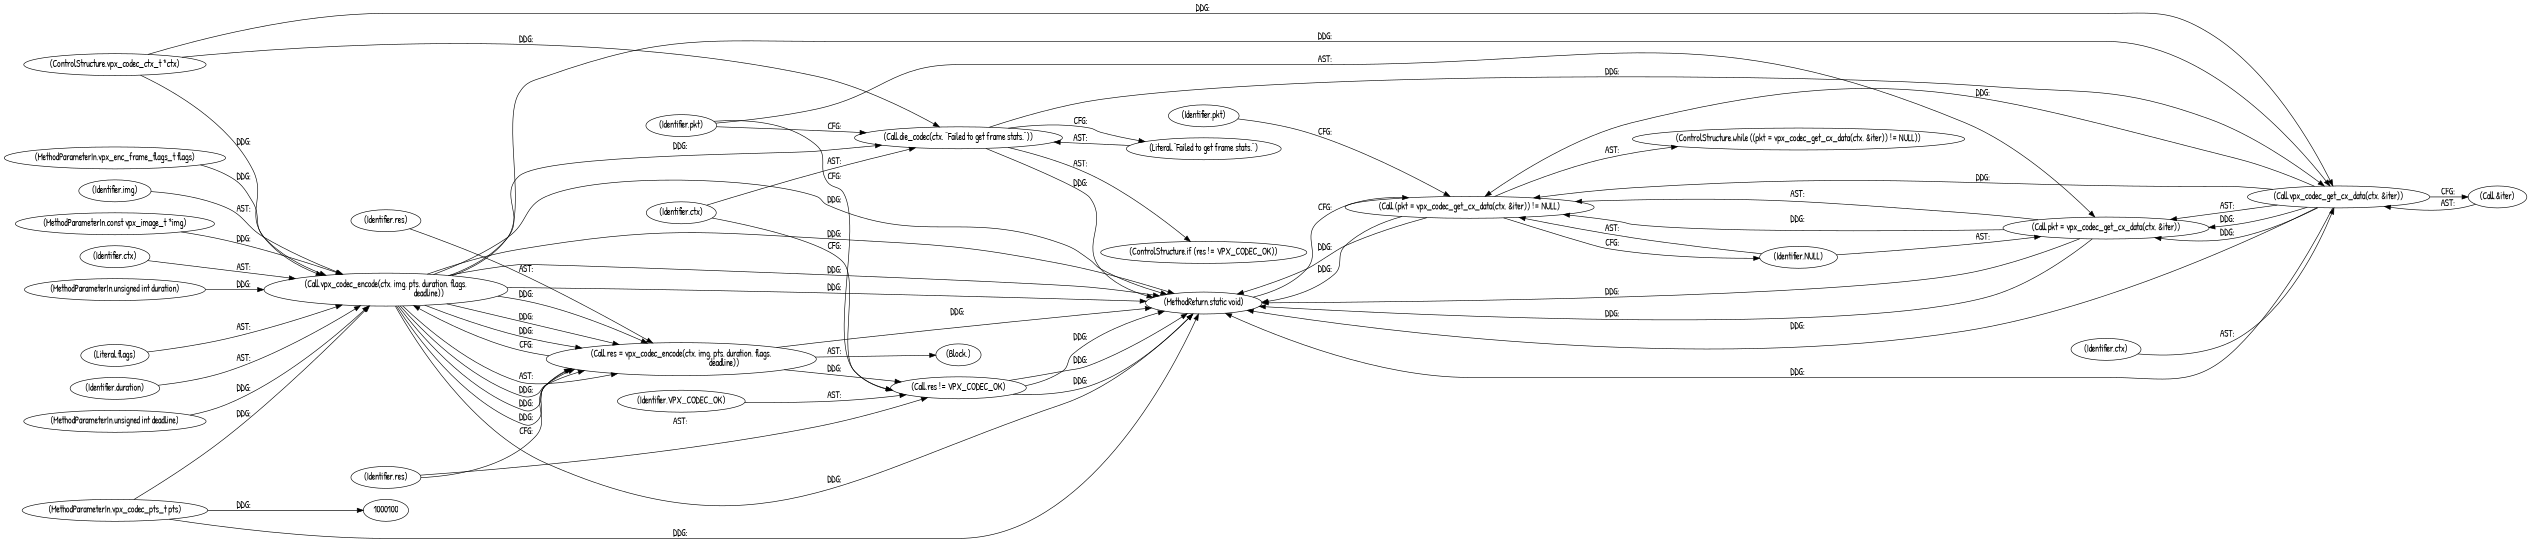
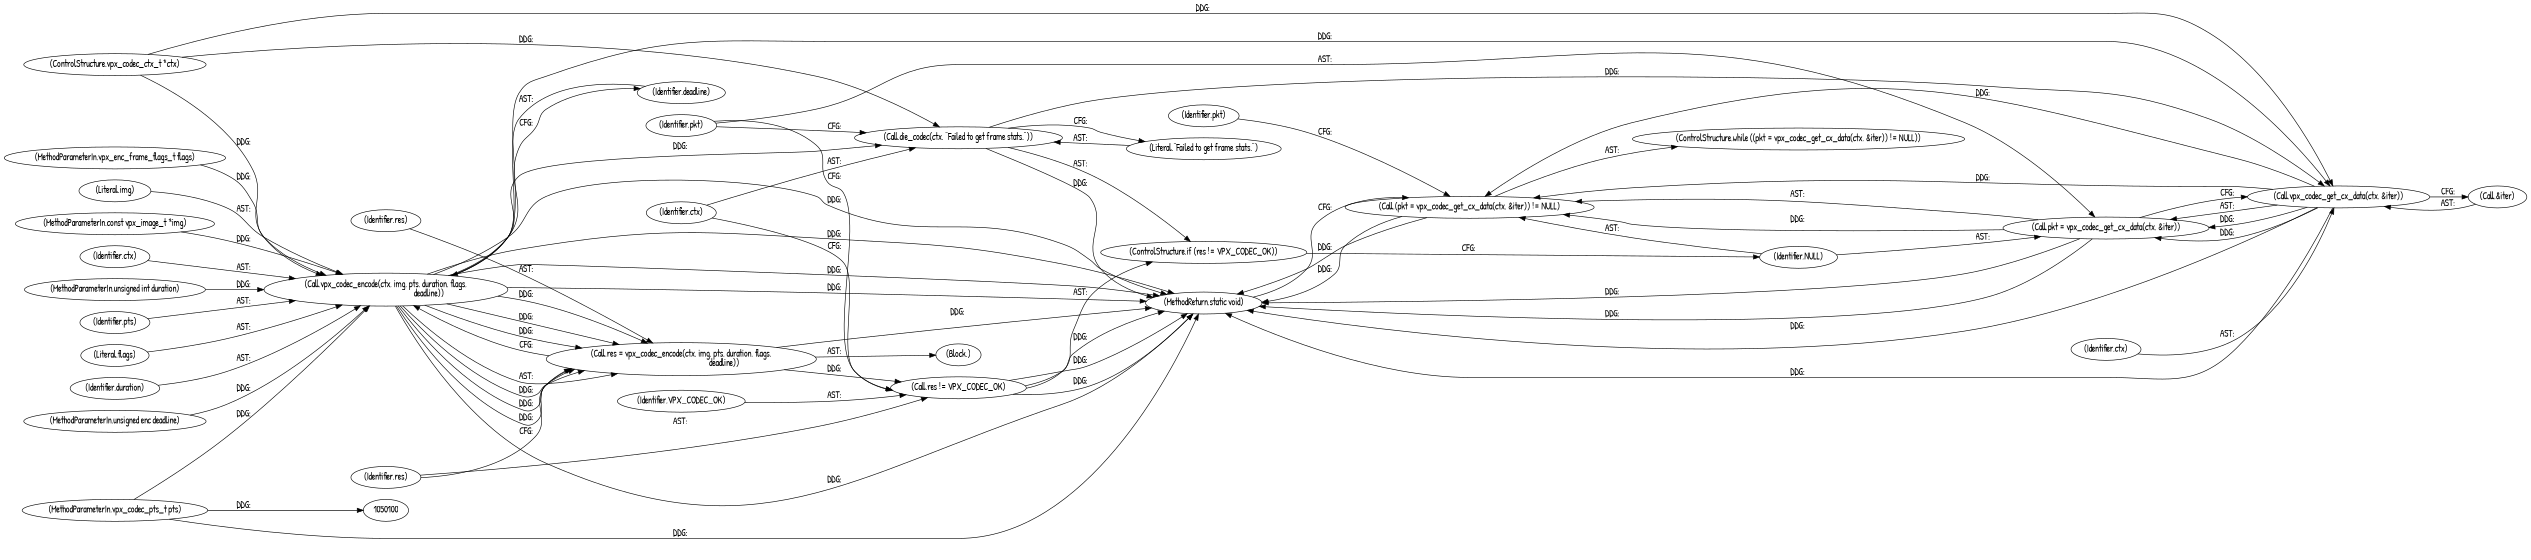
node "(Identifier,deadline)": added
node "(Identifier,img)": label "(Identifier,img)" -> "(Literal,img)"
edge "(Call,pkt = vpx_codec_get_cx_data(ctx, &iter))" -> "(Call,vpx_codec_get_cx_data(ctx, &iter))": added, label "CFG:"
edge "(Call,(pkt = vpx_codec_get_cx_data(ctx, &iter)) != NULL)" -> "(Identifier,NULL)": now "(ControlStructure,if (res != VPX_CODEC_OK))" -> "(Identifier,NULL)"
edge "(Call,res != VPX_CODEC_OK)" -> "(ControlStructure,if (res != VPX_CODEC_OK))": added, label "AST:"
node "(Identifier,pts)": added
node "(MethodParameterIn,unsigned int deadline)": label "(MethodParameterIn,unsigned int deadline)" -> "(MethodParameterIn,unsigned enc deadline)"
node "1000100": label "1000100" -> "1050100"
